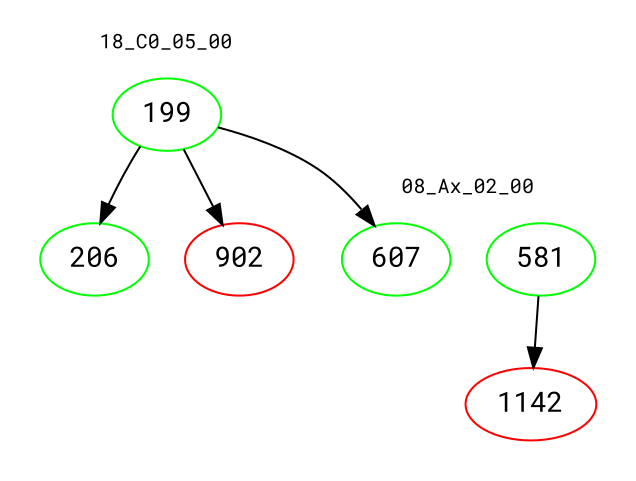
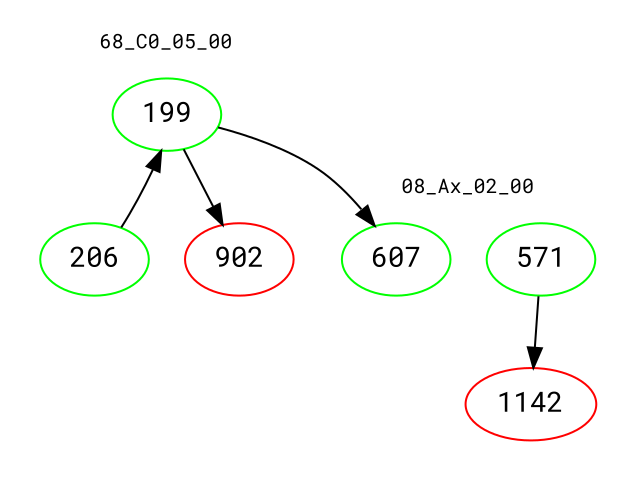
cluster "18_C0_05_00": label "18_C0_05_00" -> "68_C0_05_00"
edge "199" -> "206": reversed
node "581": label "581" -> "571"
